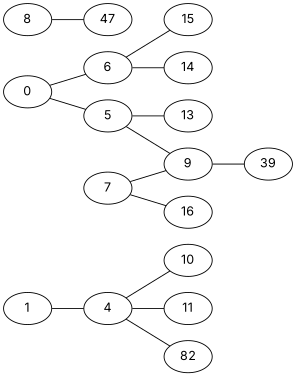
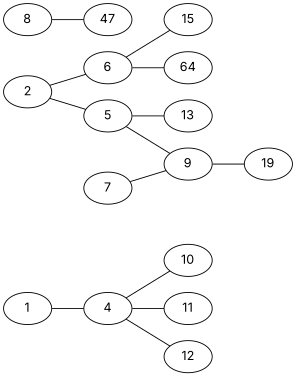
node "14": label "14" -> "64"
node "0": label "0" -> "2"
node "39": label "39" -> "19"
node "16": removed
node "82": label "82" -> "12"
